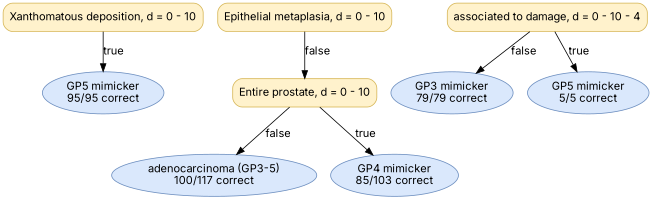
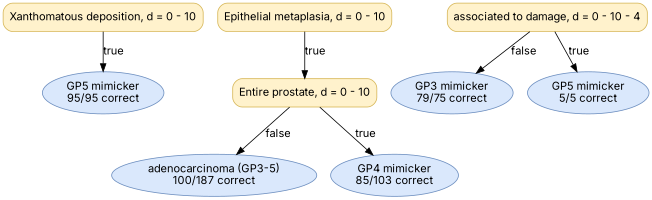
edge "Epithelial metaplasia, d = 0 - 10" -> "Entire prostate, d = 0 - 10": label "false" -> "true"
node "GP3 mimicker": text "79/79 correct" -> "79/75 correct"
node "adenocarcinoma (GP3-5)": text "100/117 correct" -> "100/187 correct"
